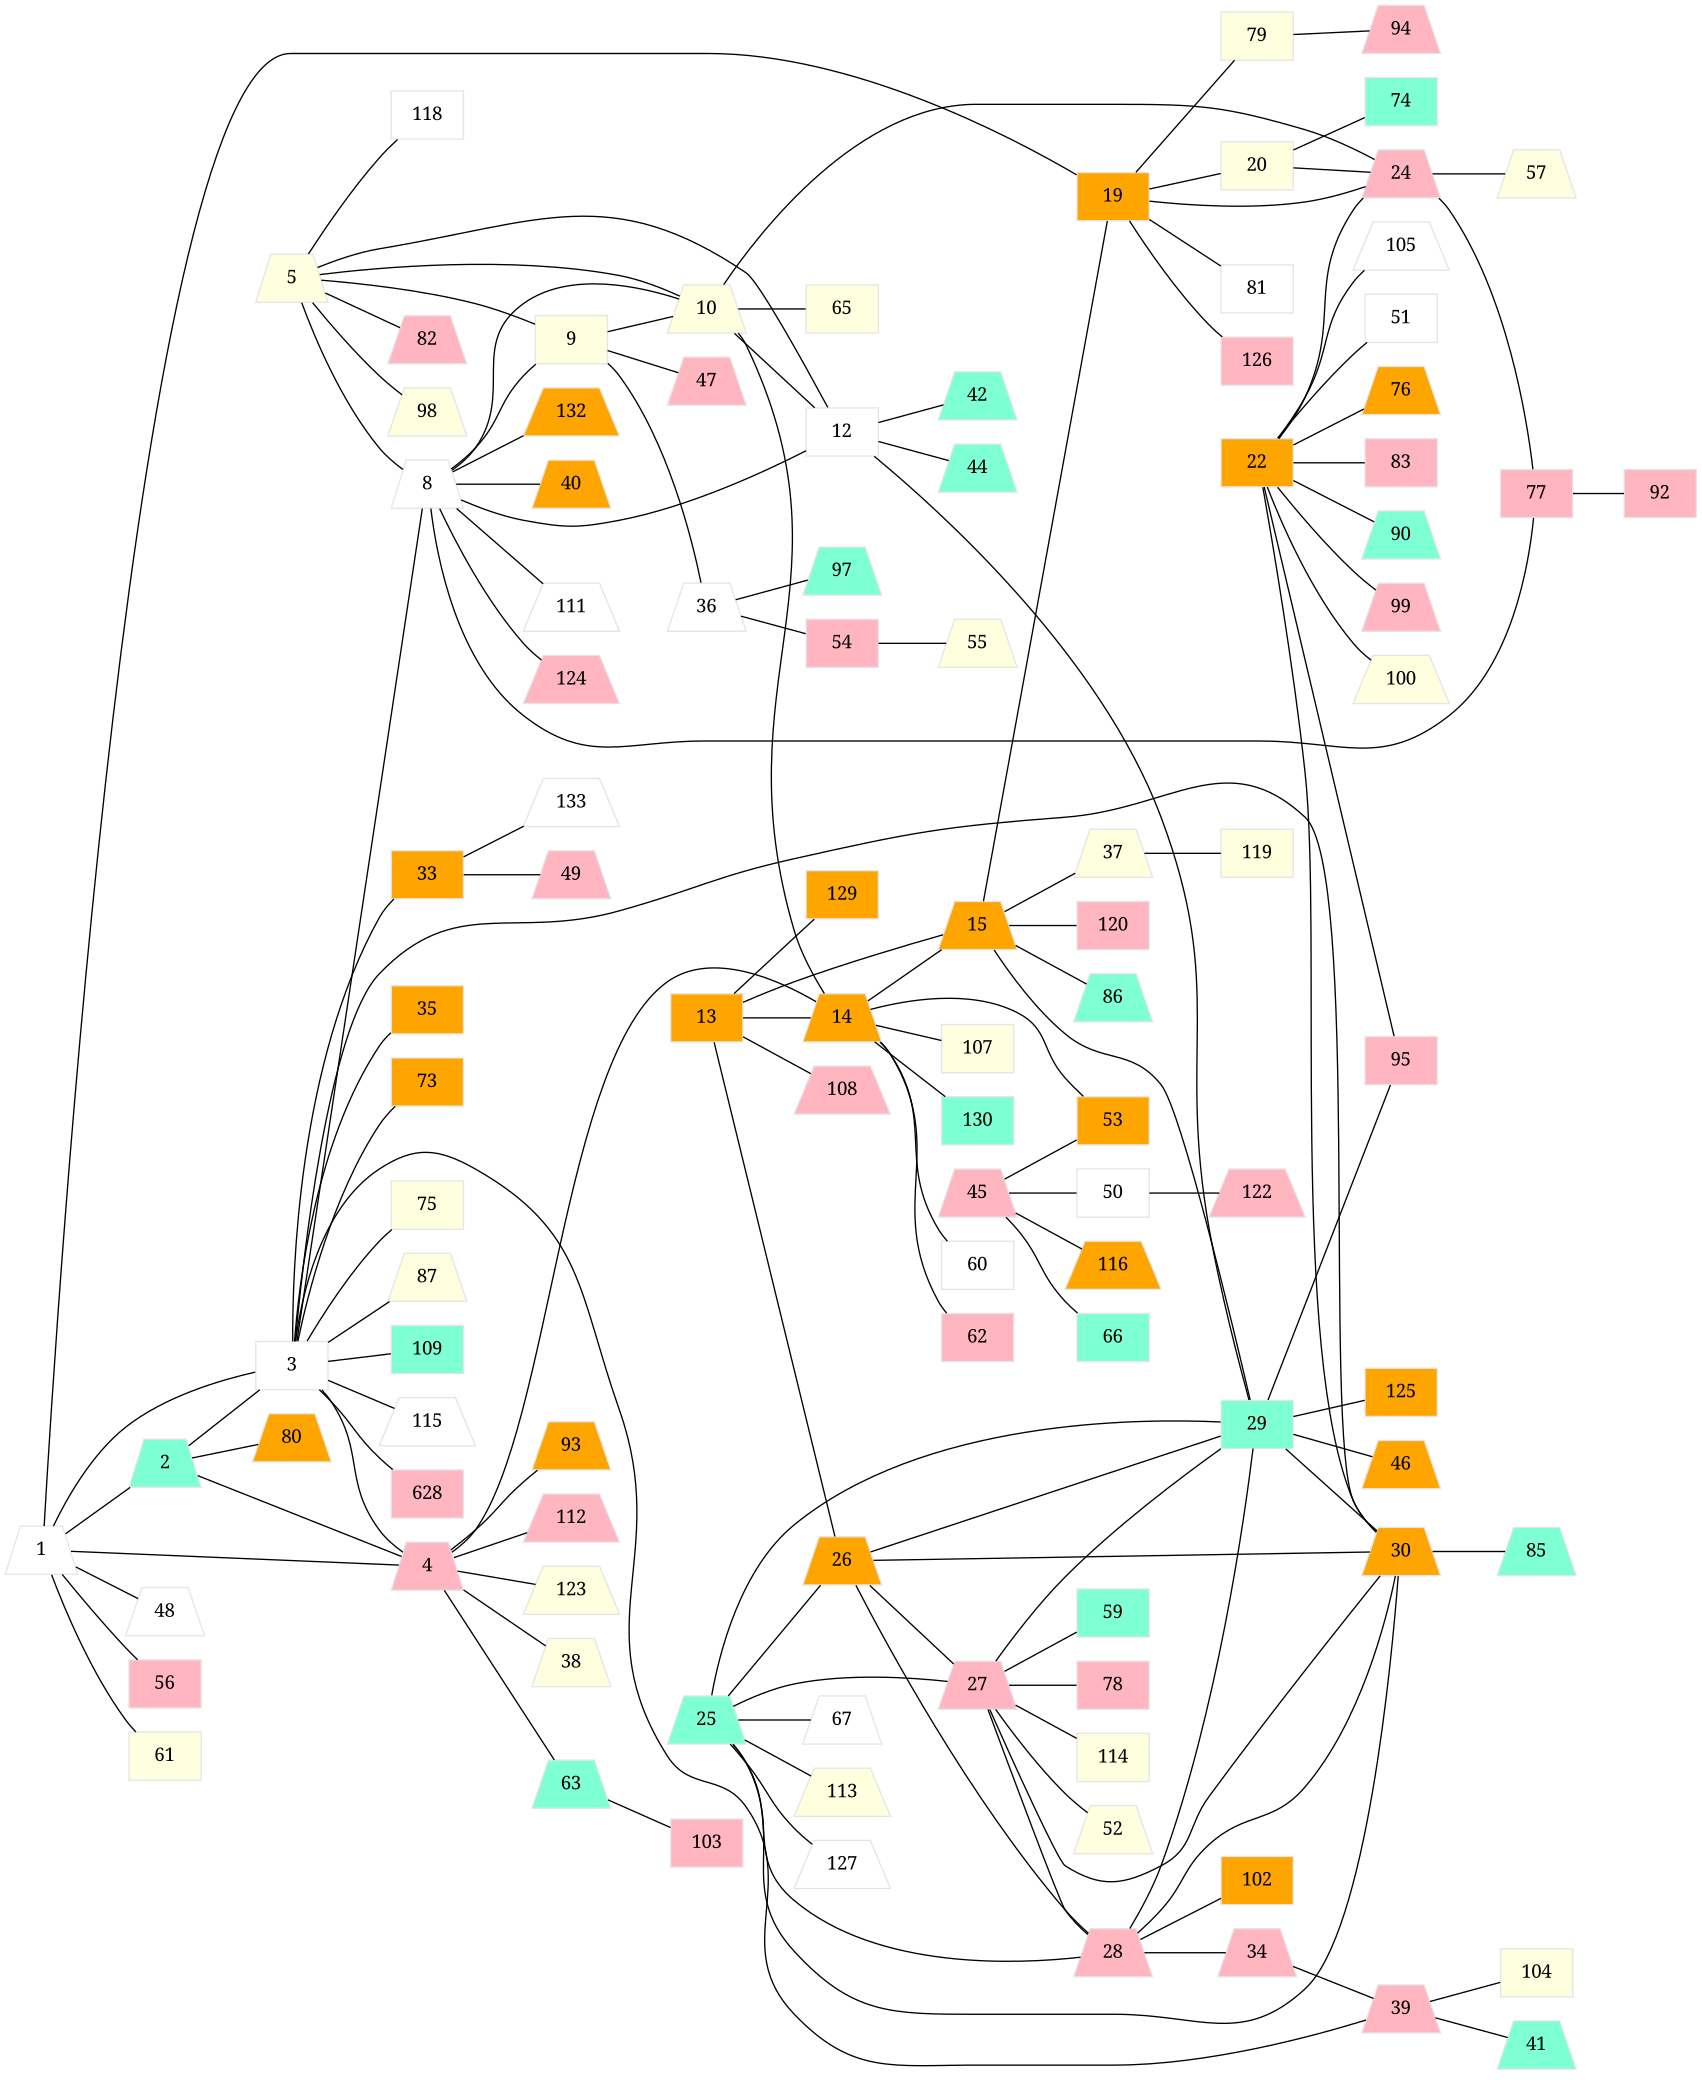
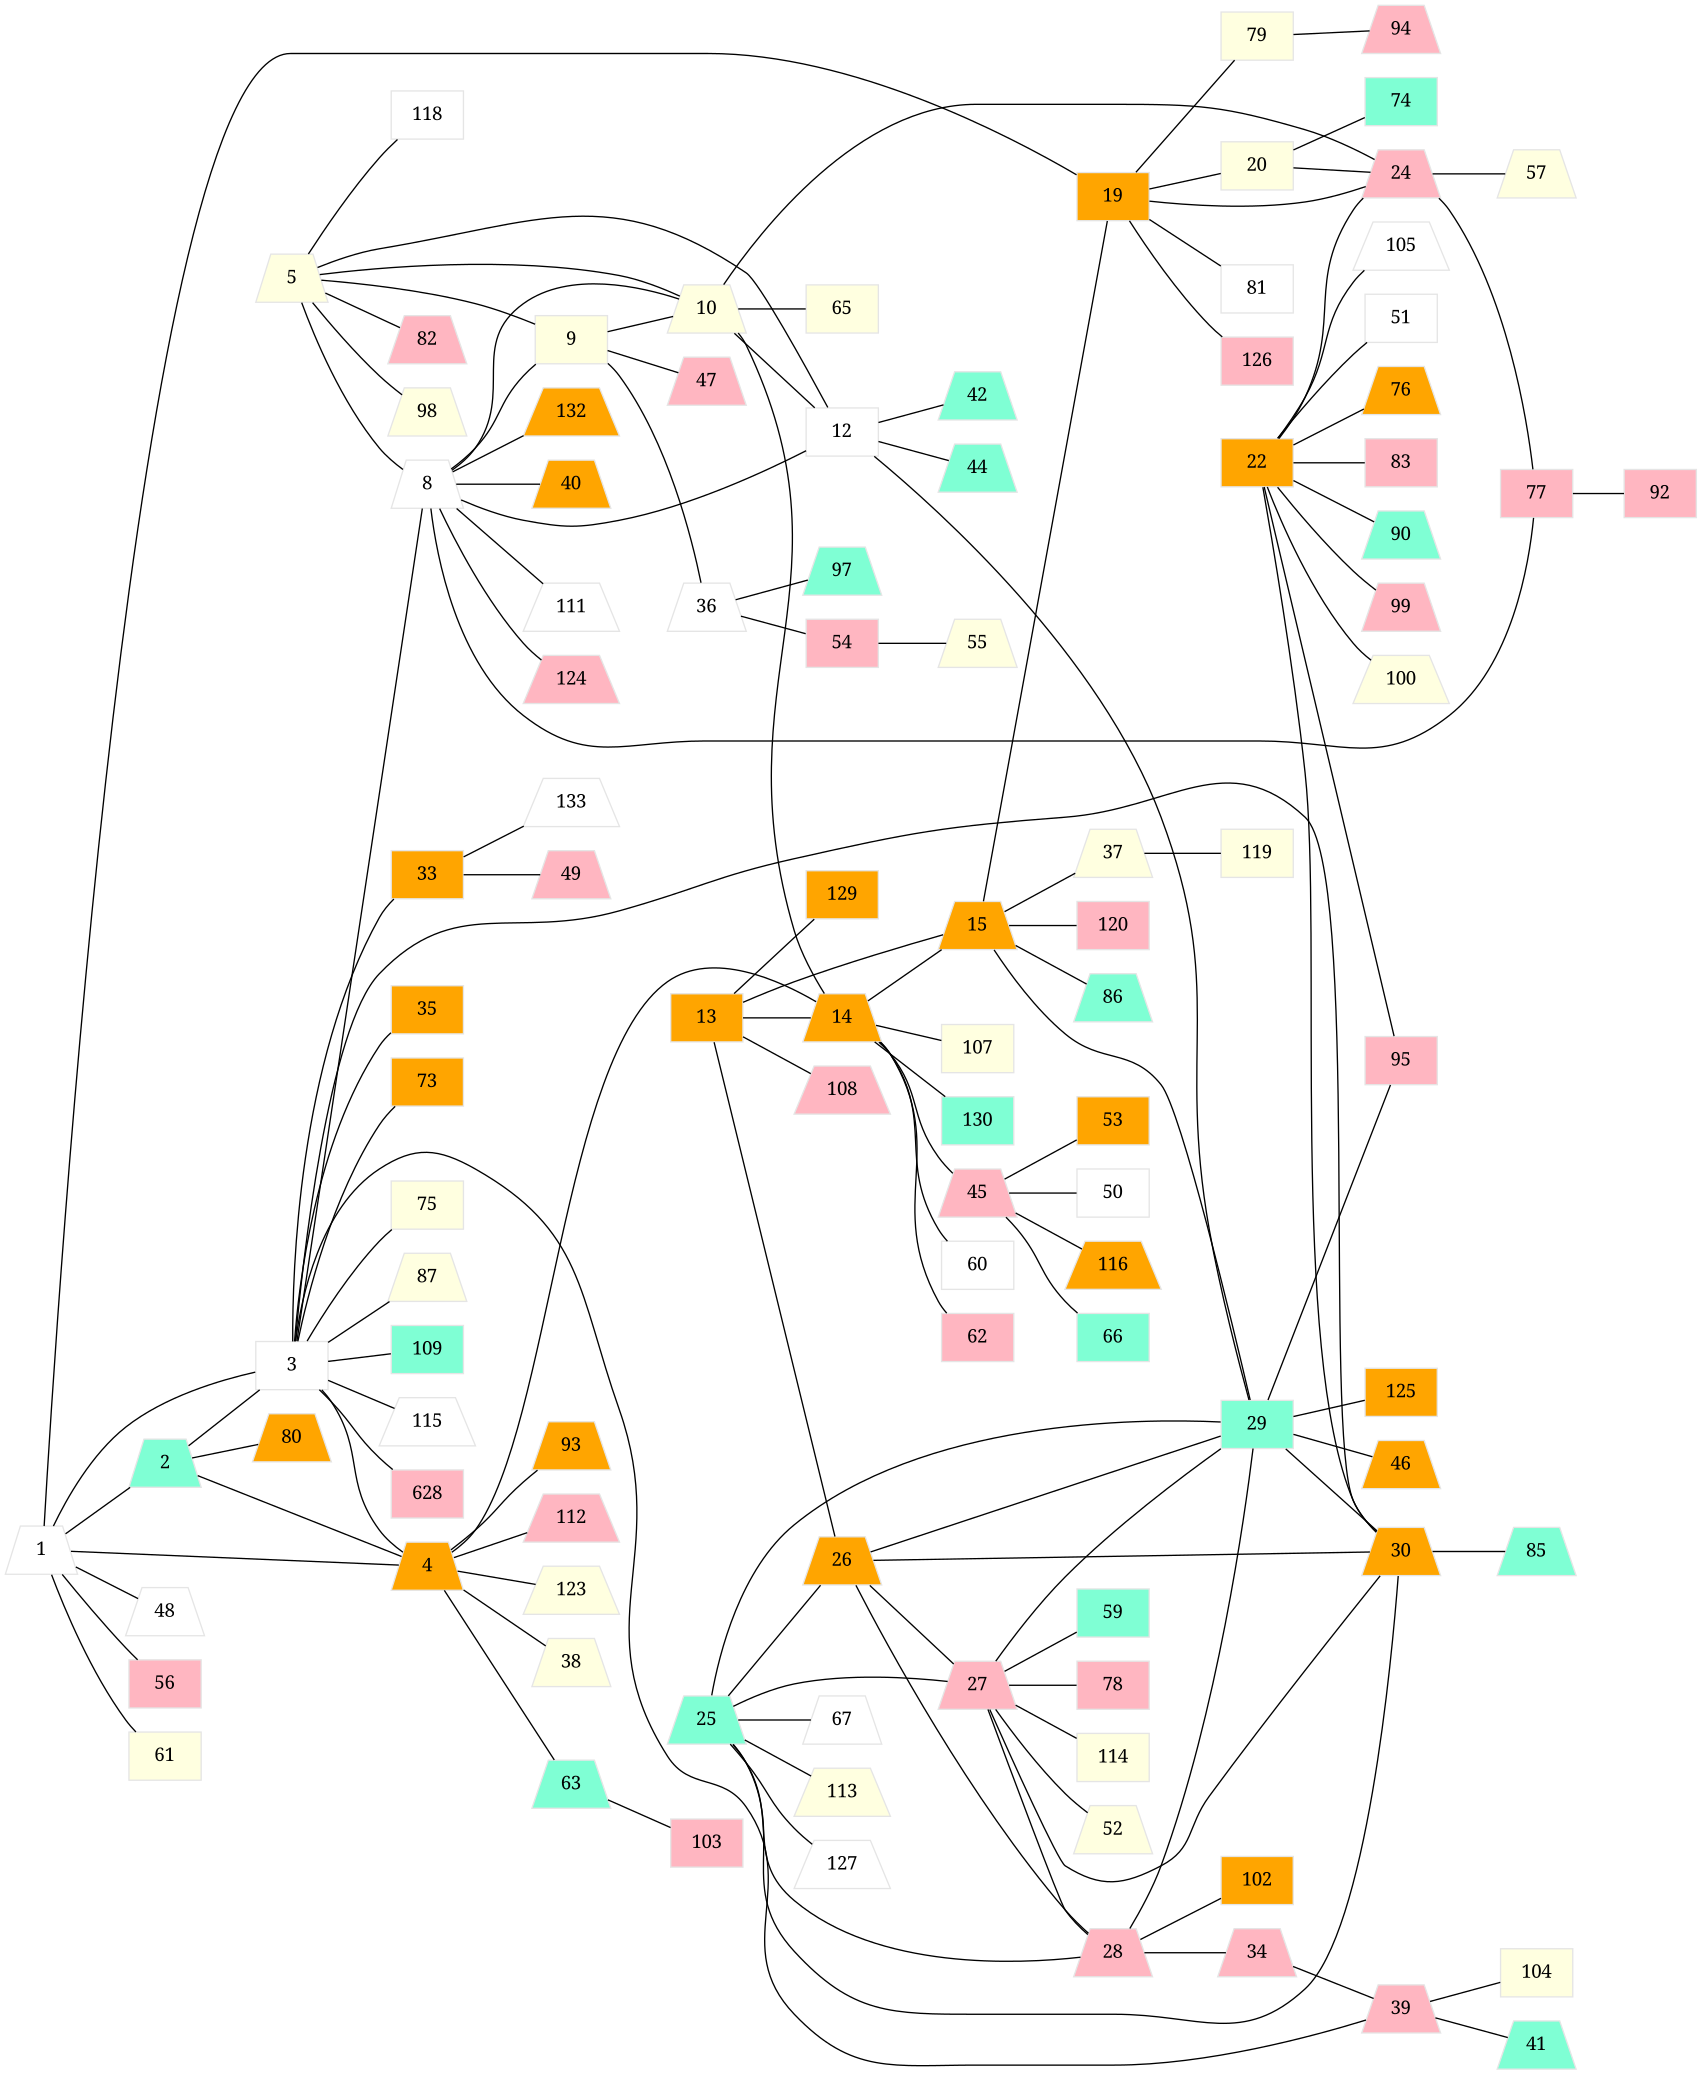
edge "14" -- "53": now "14" -- "45"
node "122": removed
node "4": fillcolor lightpink -> orange
edge "30" -- "28": removed
